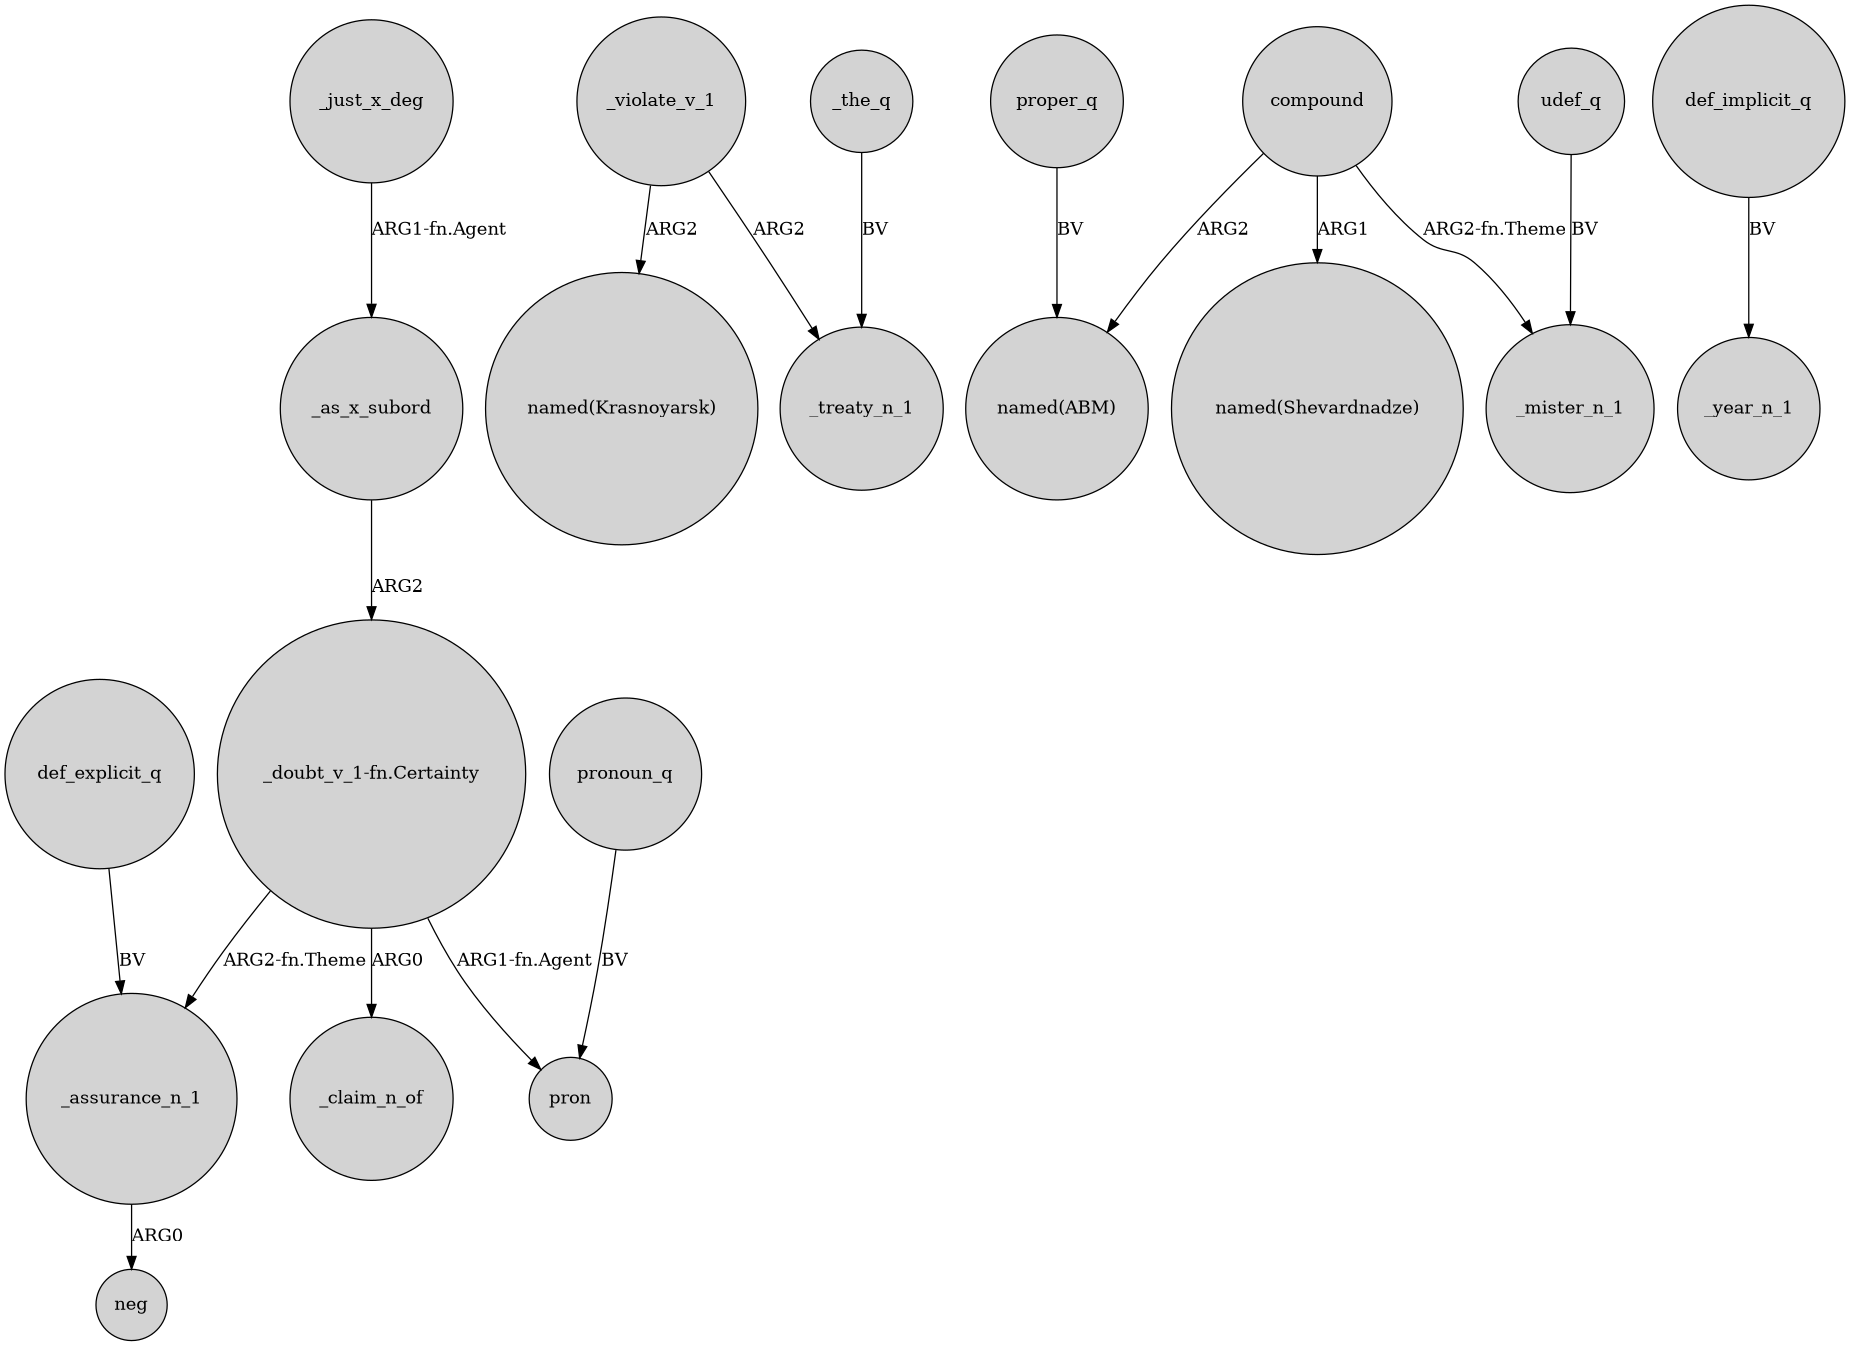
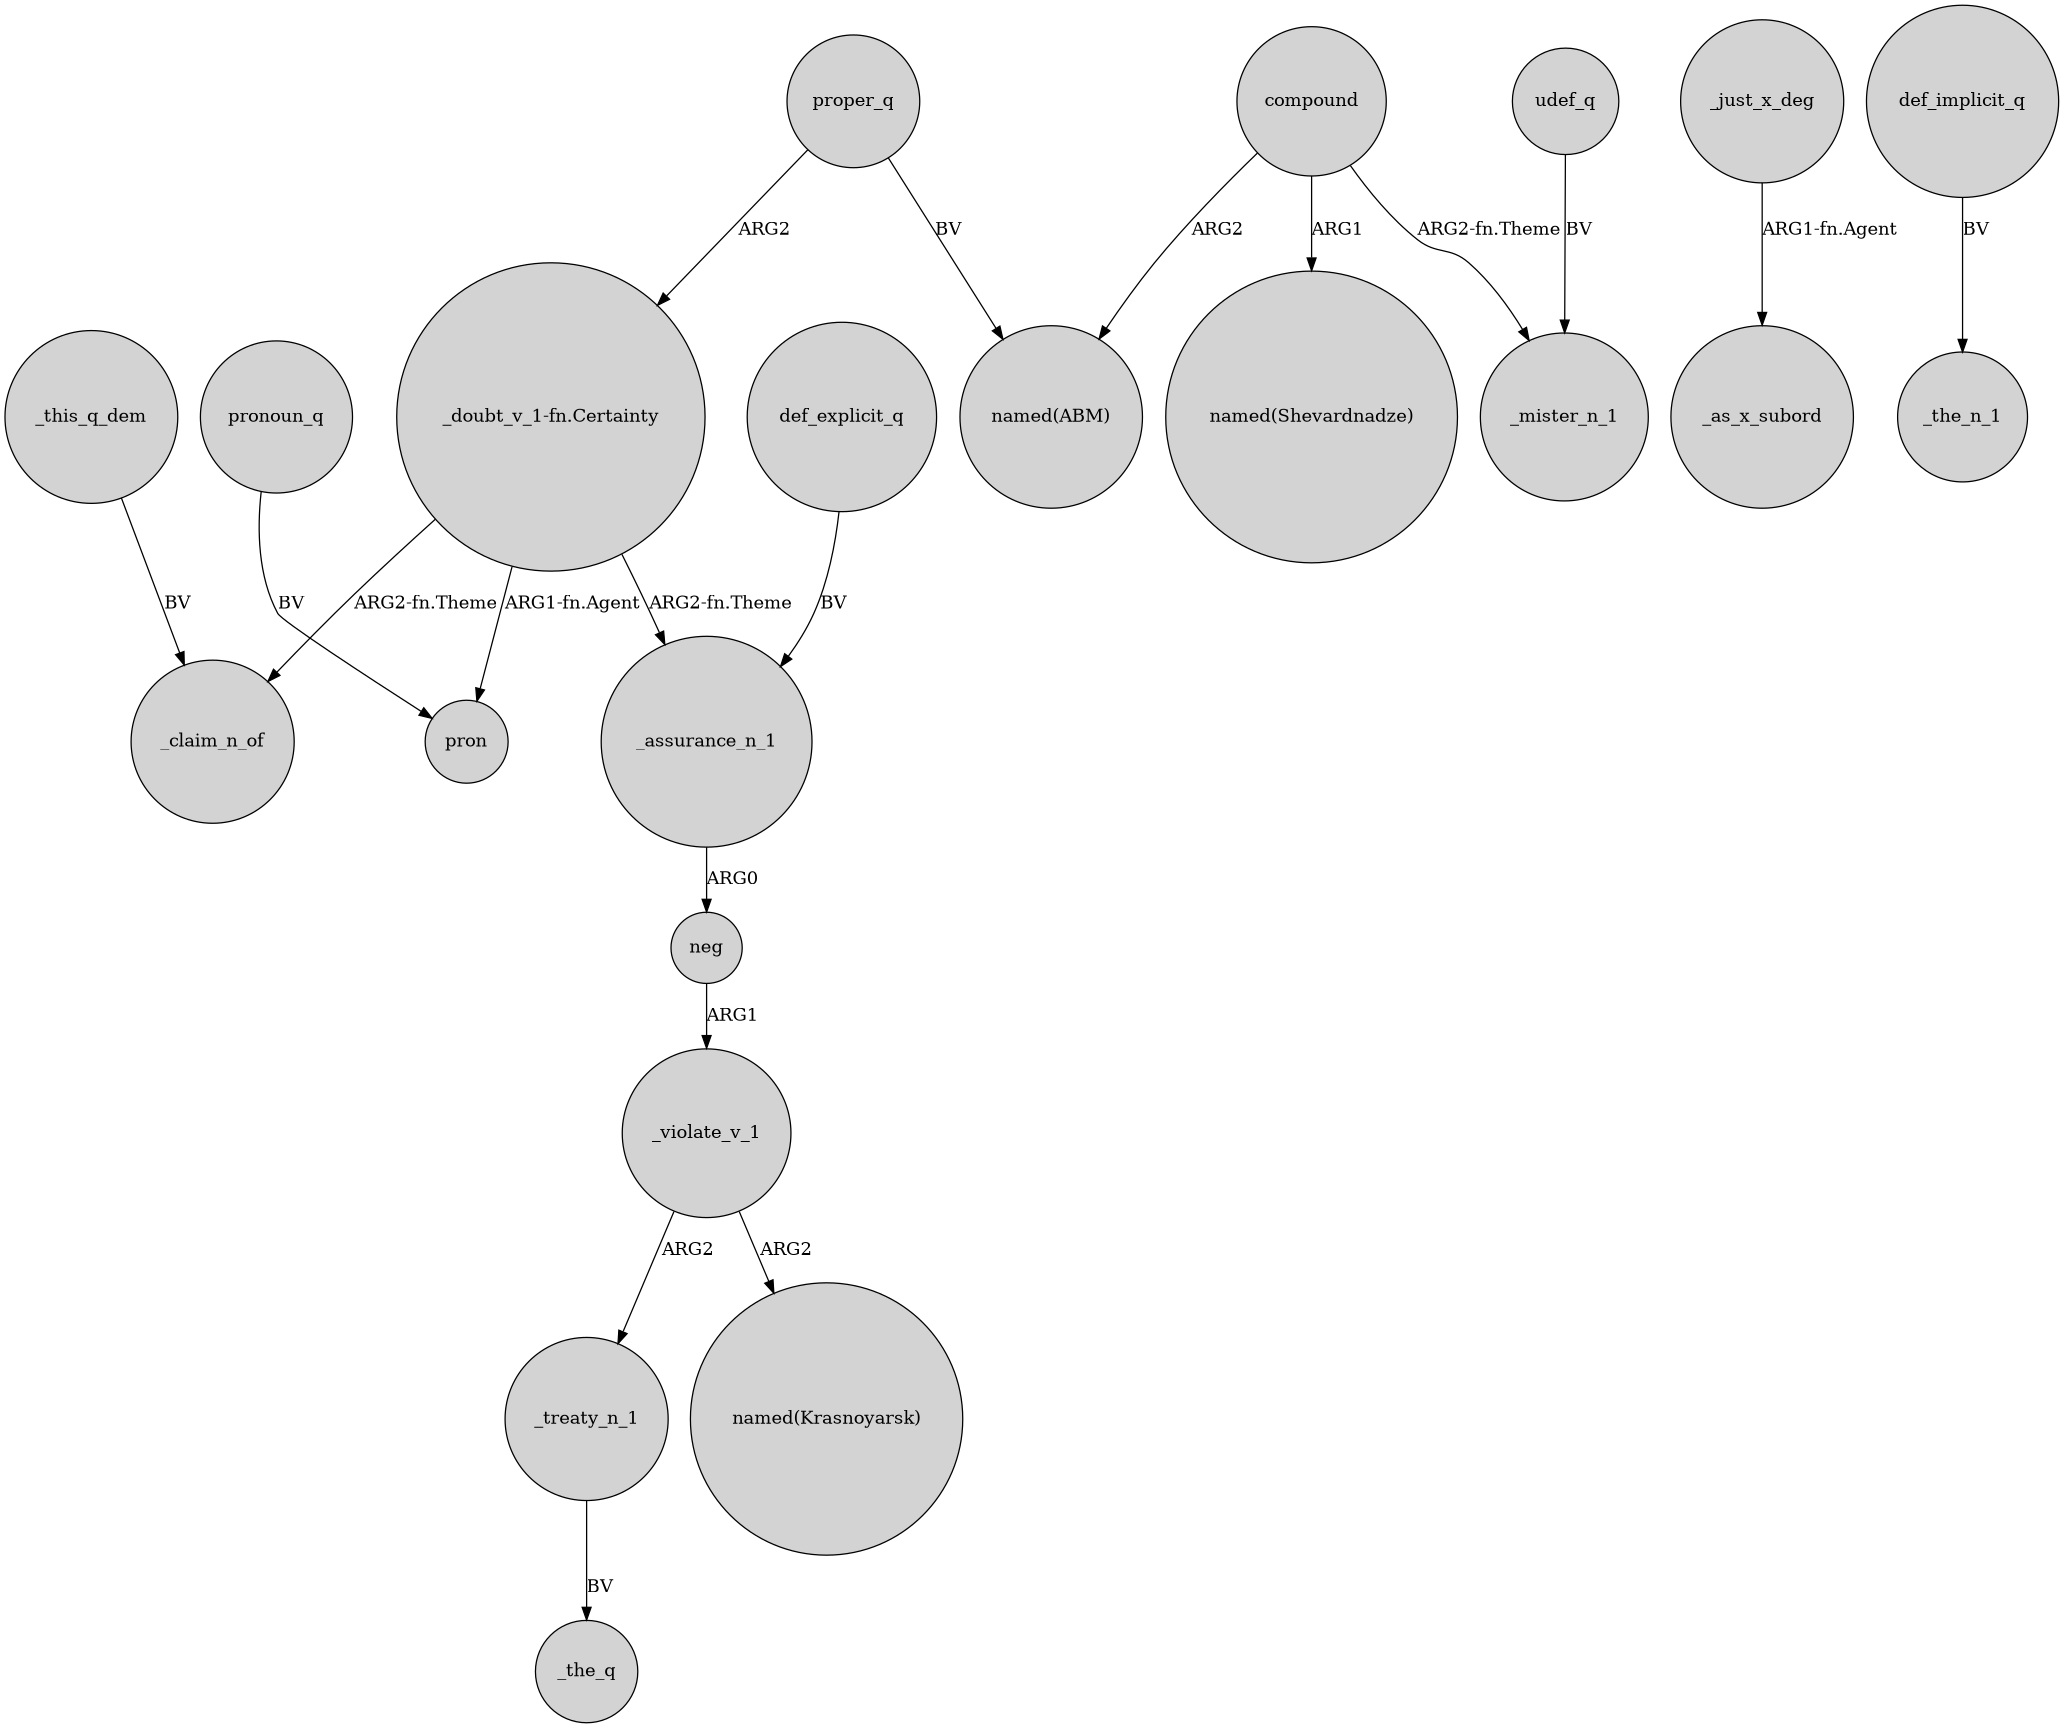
edge "_the_q" -> "_treaty_n_1": reversed
node "_year_n_1": label "_year_n_1" -> "_the_n_1"
node "_this_q_dem": added
edge "_as_x_subord" -> "_doubt_v_1-fn.Certainty": now "proper_q" -> "_doubt_v_1-fn.Certainty"
edge "_doubt_v_1-fn.Certainty" -> "_claim_n_of": label "ARG0" -> "ARG2-fn.Theme"
edge "neg" -> "_violate_v_1": added, label "ARG1"
